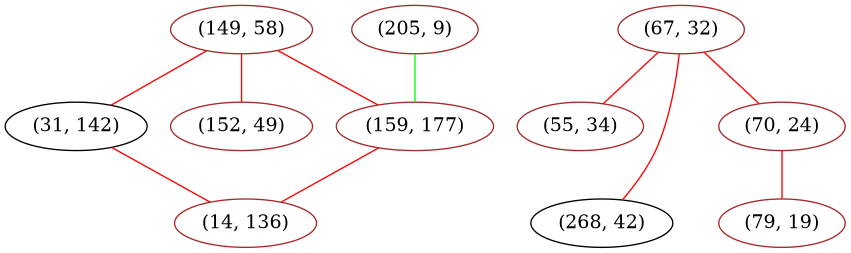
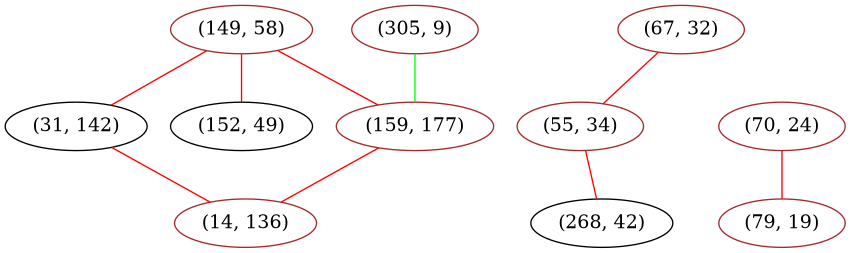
node "(205, 9)": label "(205, 9)" -> "(305, 9)"
edge "(67, 32)" -- "(70, 24)": removed
node "(152, 49)": color brown -> black
edge "(67, 32)" -- "(268, 42)": now "(55, 34)" -- "(268, 42)"
